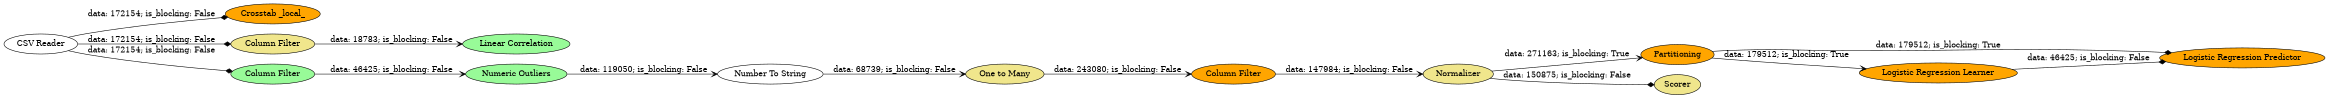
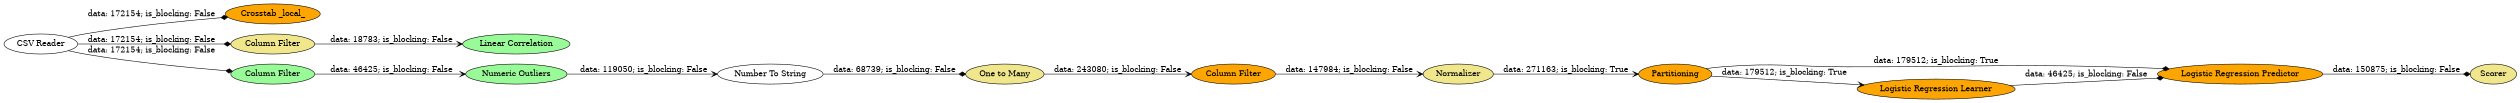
edge "Number To String" -> "One to Many": arrowhead vee -> diamond
edge "Normalizer" -> "Scorer": now "Logistic Regression Predictor" -> "Scorer"
